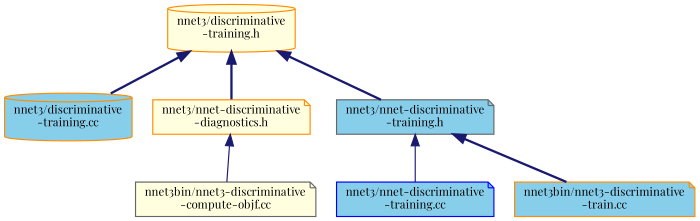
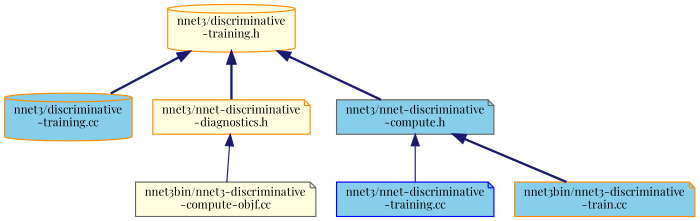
node "nnet3/nnet-discriminative -training.h": label "nnet3/nnet-discriminative -training.h" -> "nnet3/nnet-discriminative -compute.h"
